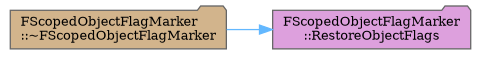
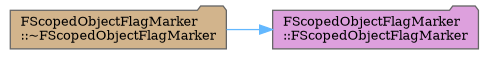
node "FScopedObjectFlagMarker ::RestoreObjectFlags": label "FScopedObjectFlagMarker ::RestoreObjectFlags" -> "FScopedObjectFlagMarker ::FScopedObjectFlagMarker"
